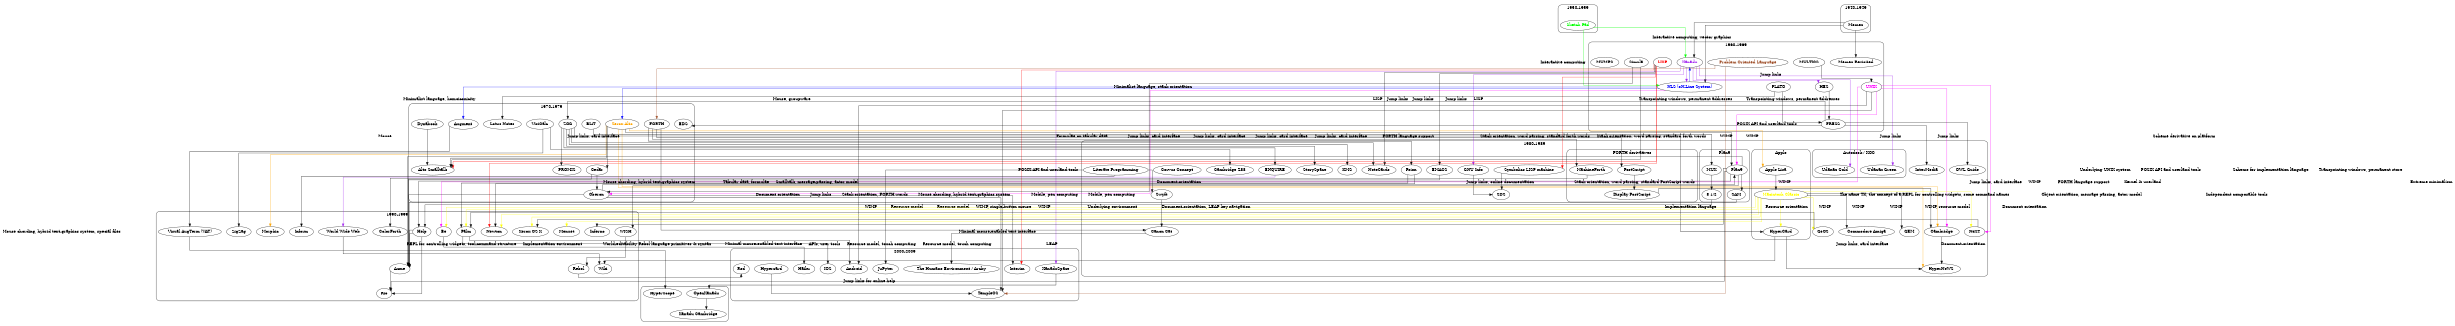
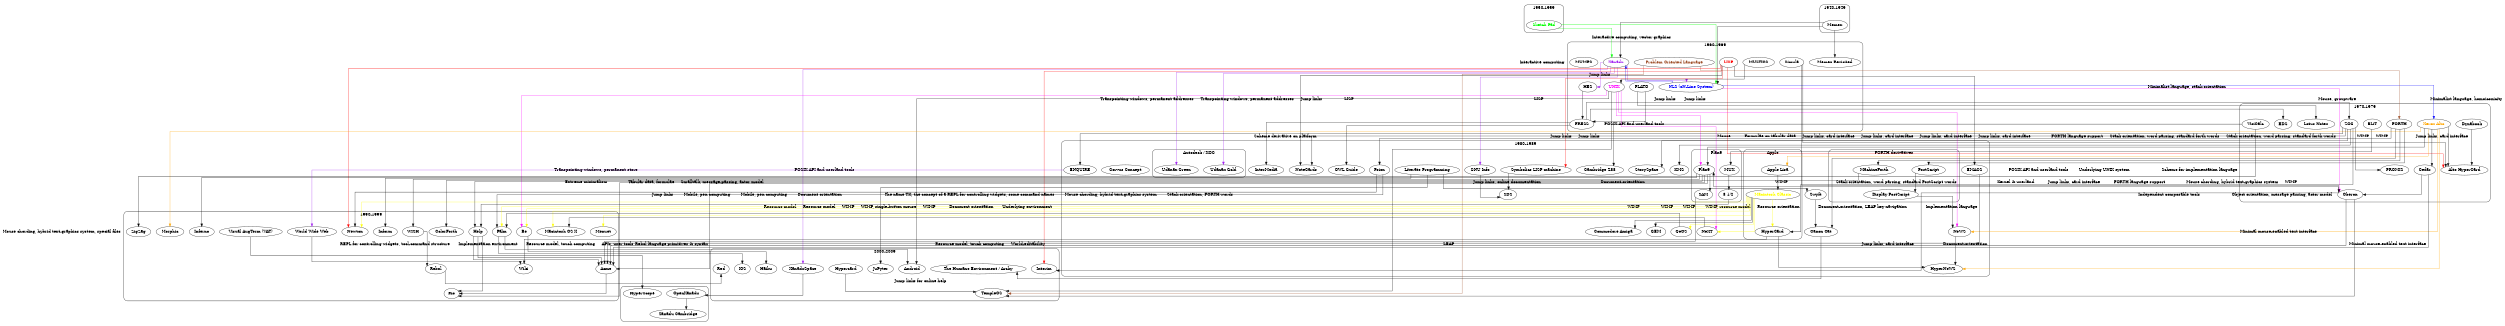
node "Augment": removed
node "Alto Smalltalk": label "Alto Smalltalk" -> "Alto HyperCard"
node "Xerox OS X": label "Xerox OS X" -> "Macintosh OS X"
node "Cambridge": label "Cambridge" -> "NeWS"
